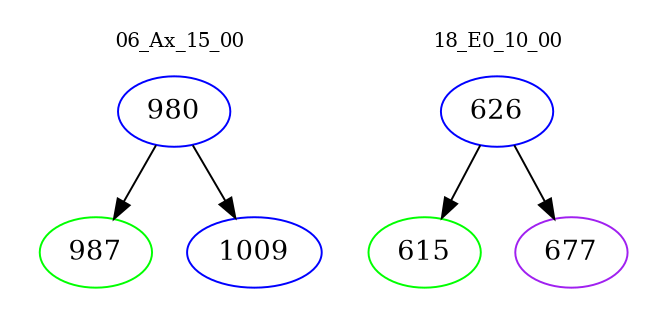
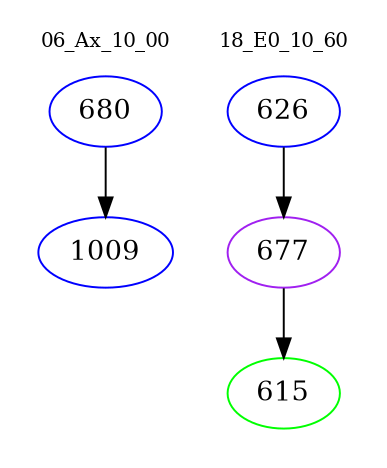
cluster "06_Ax_15_00": label "06_Ax_15_00" -> "06_Ax_10_00"
cluster "18_E0_10_00": label "18_E0_10_00" -> "18_E0_10_60"
node "980": label "980" -> "680"
edge "626" -> "615": now "677" -> "615"
node "987": removed
